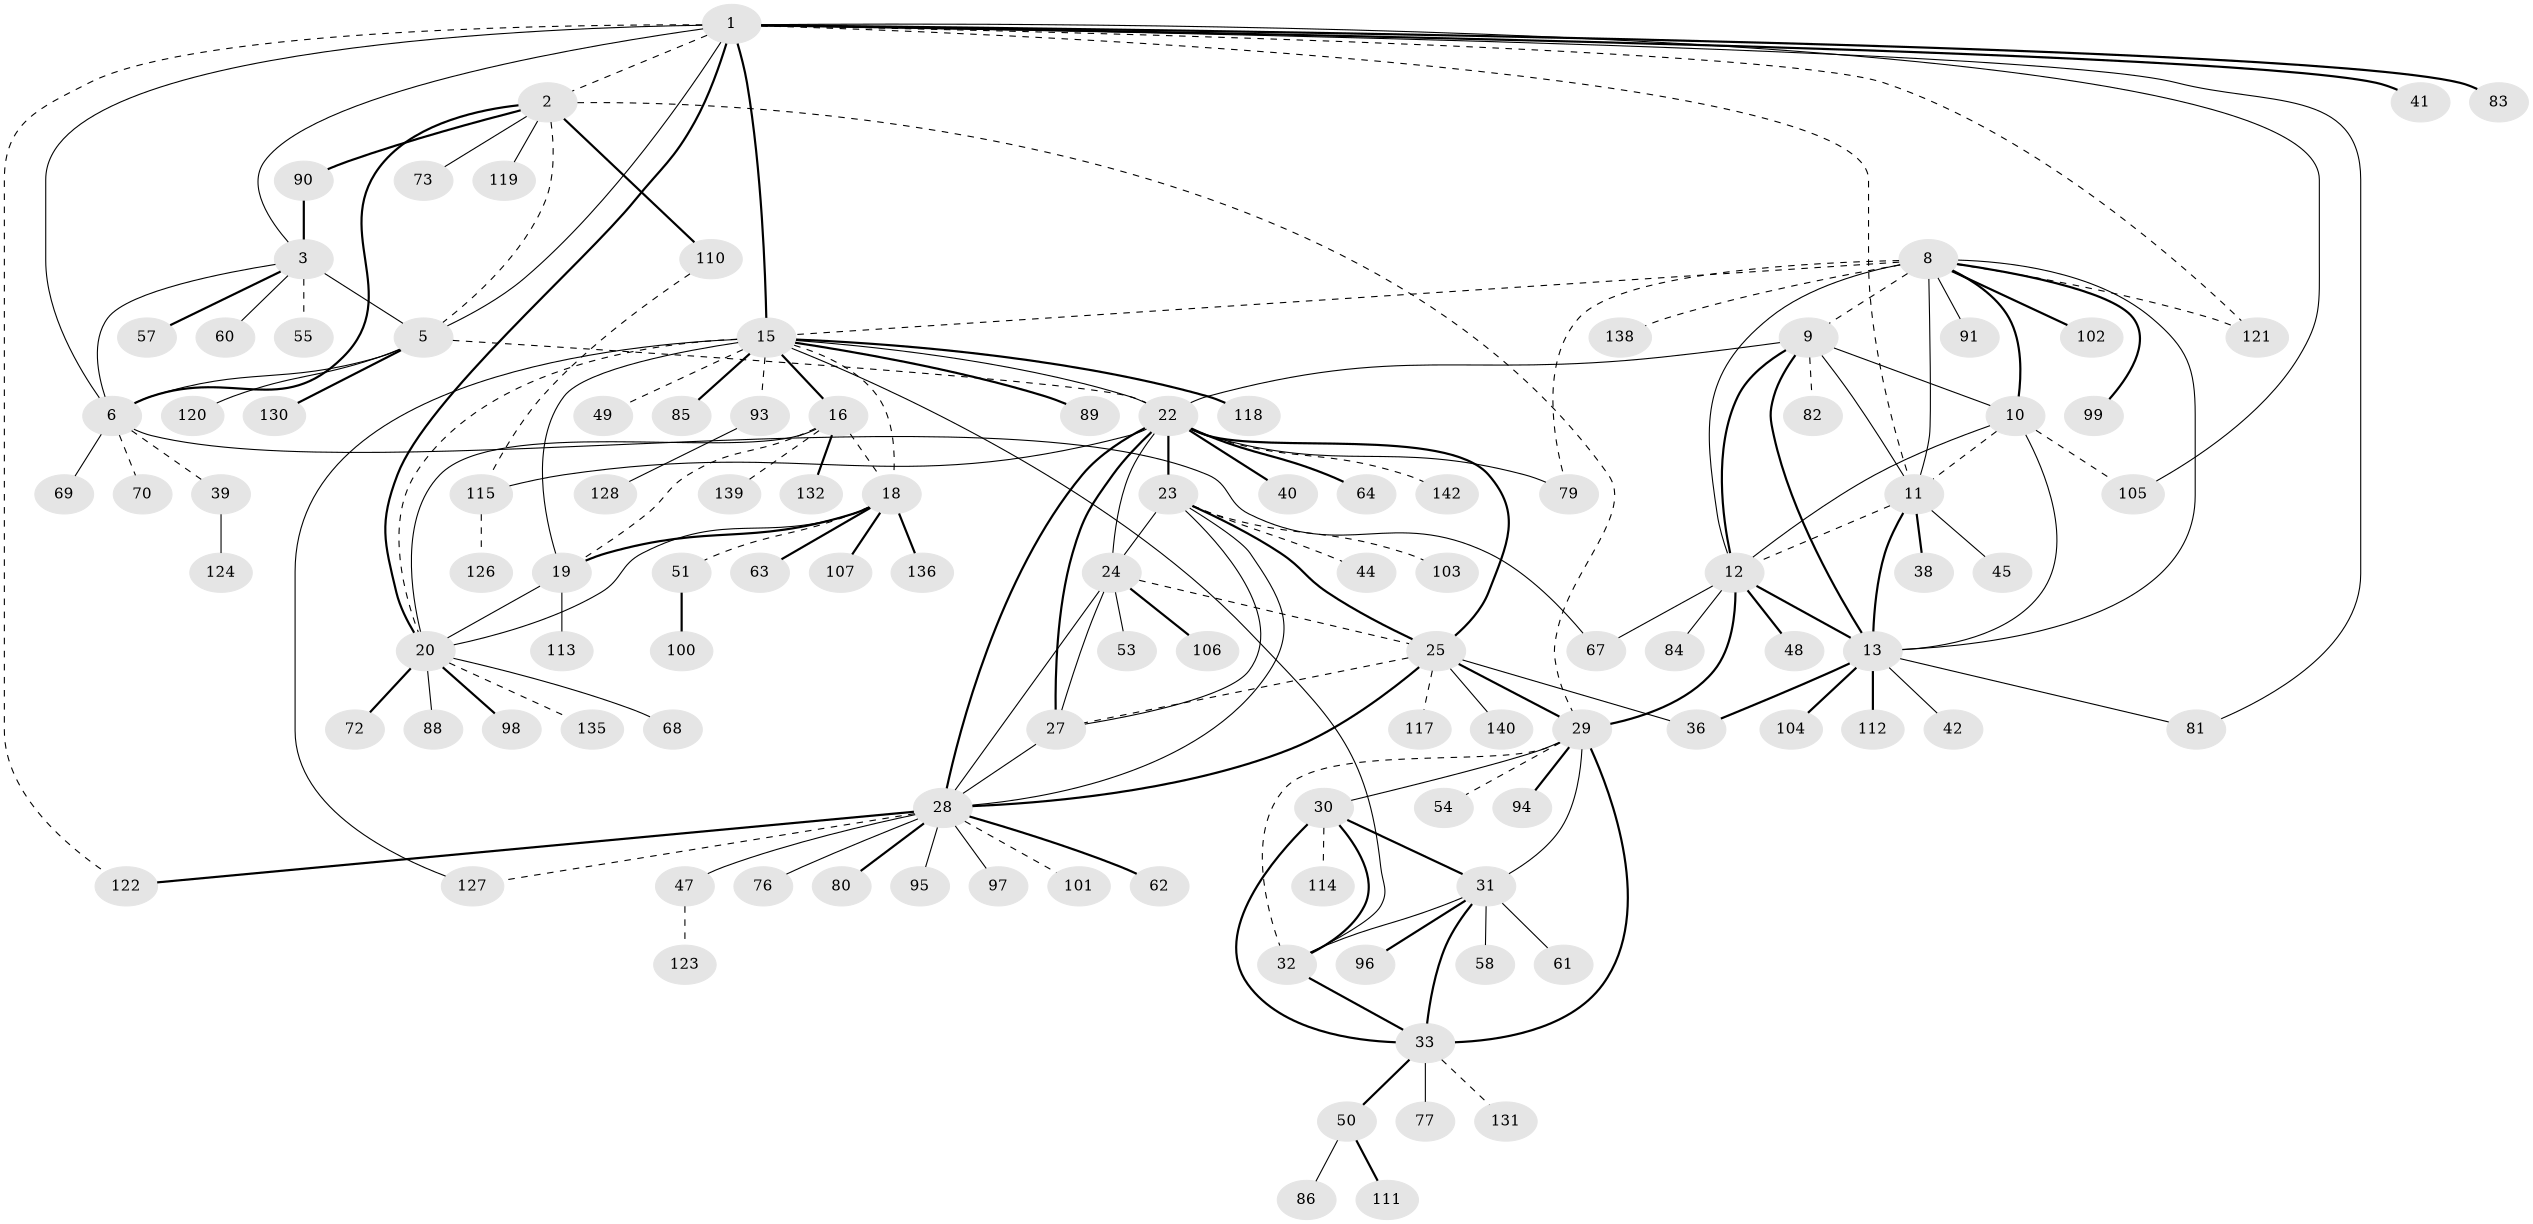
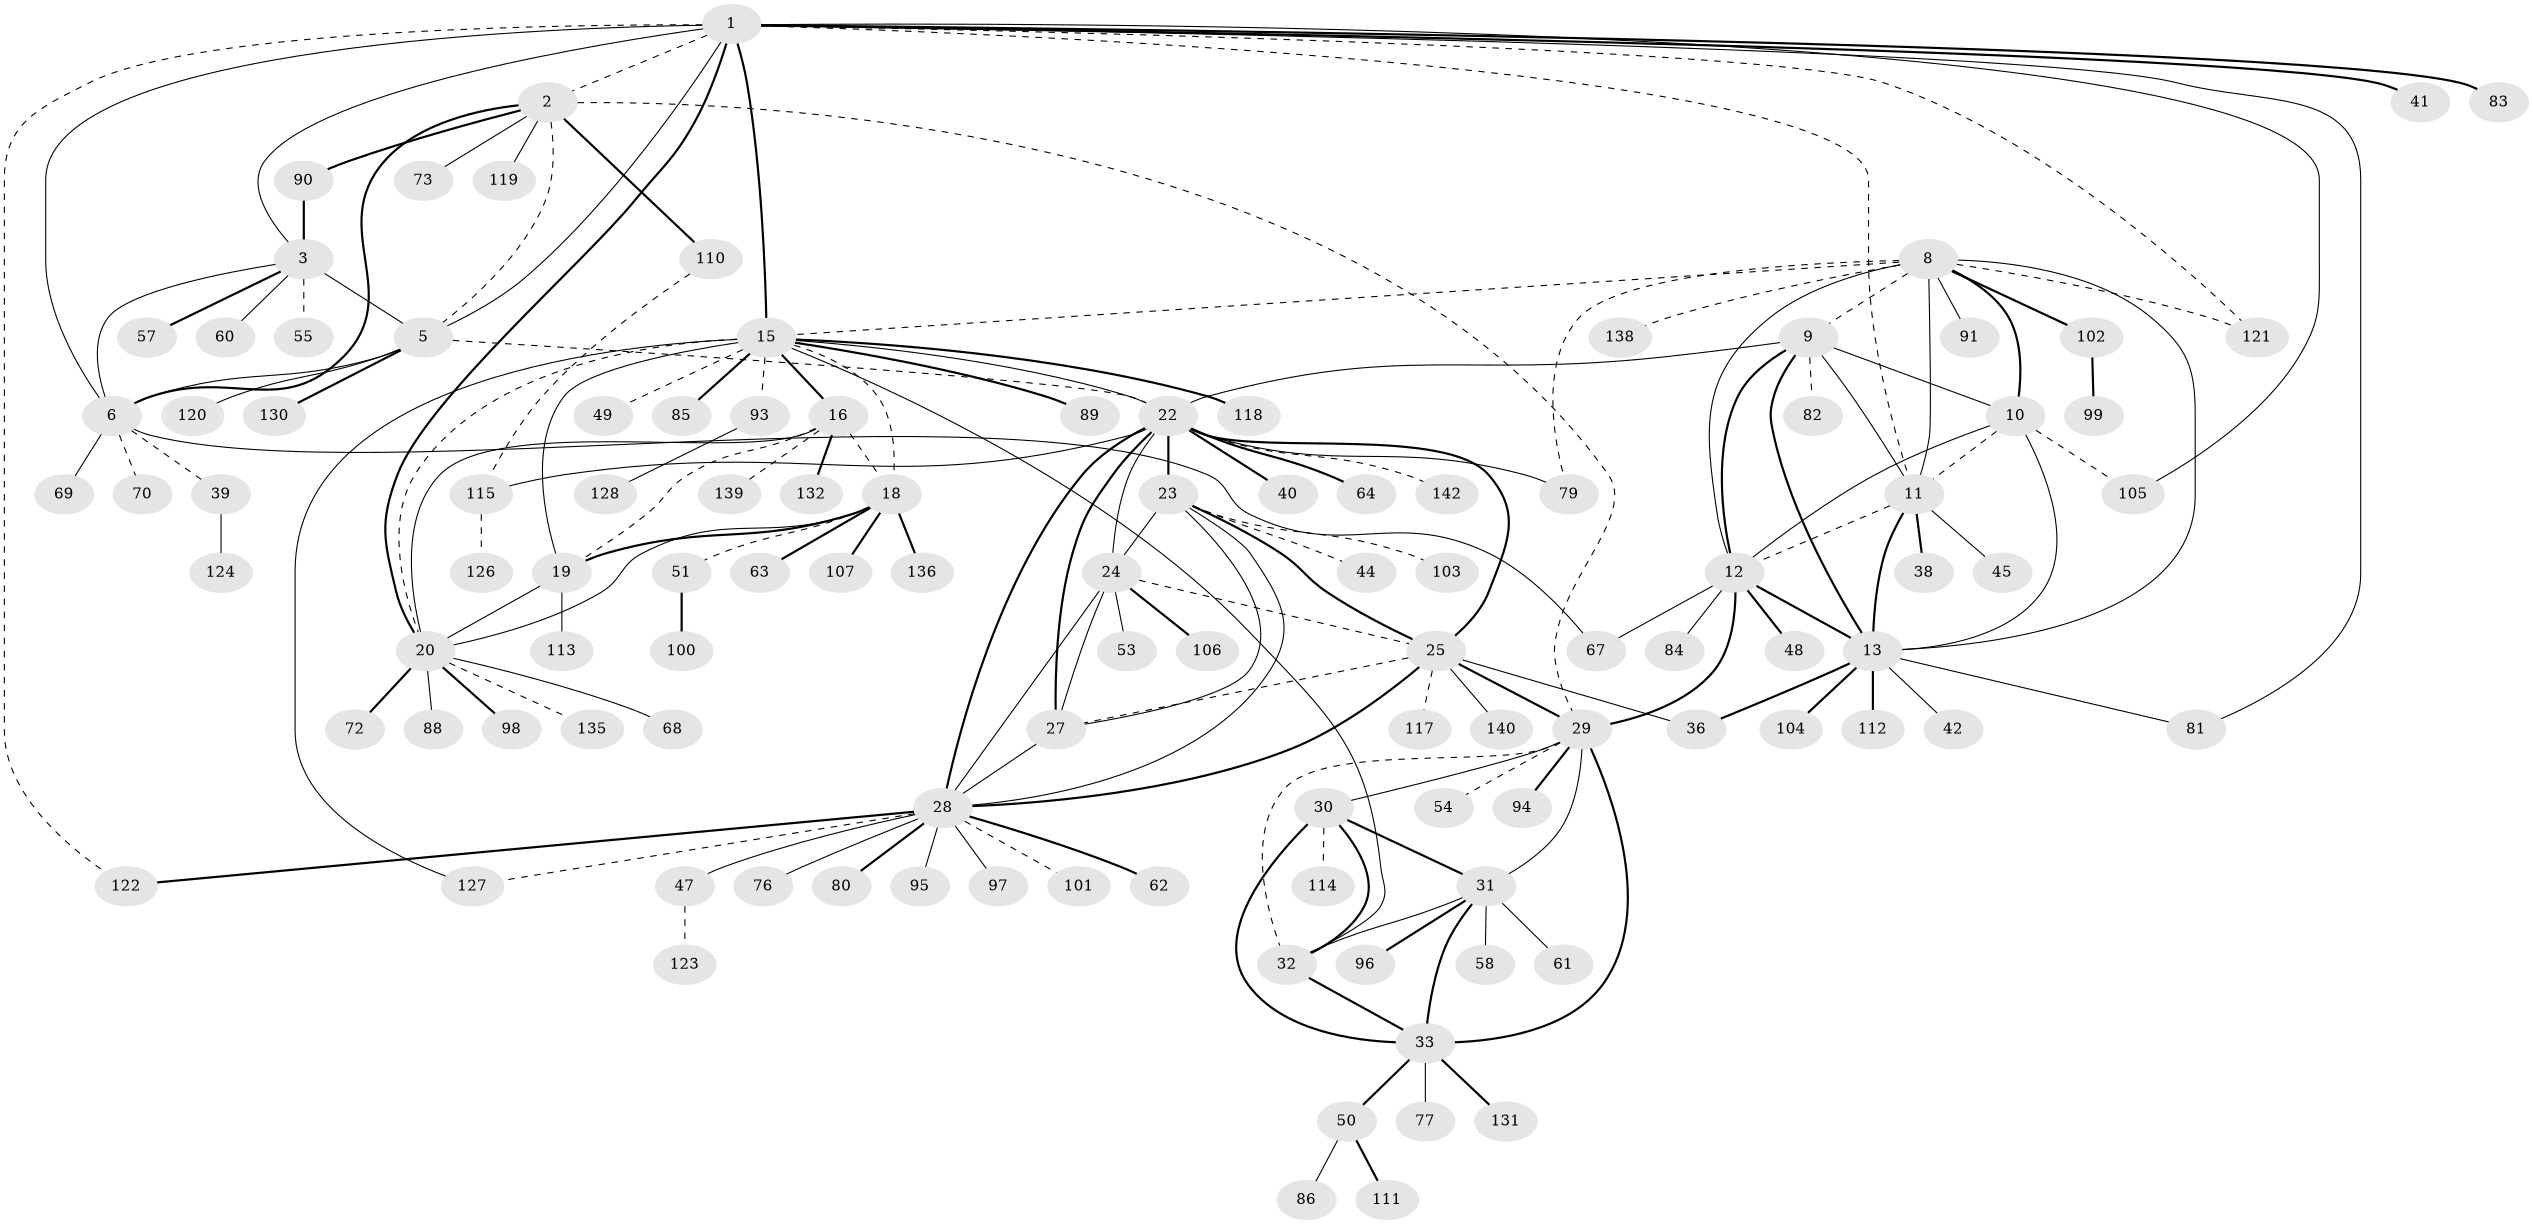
edge "8" -- "99": now "102" -- "99"
edge "33" -- "131": style dashed -> bold
